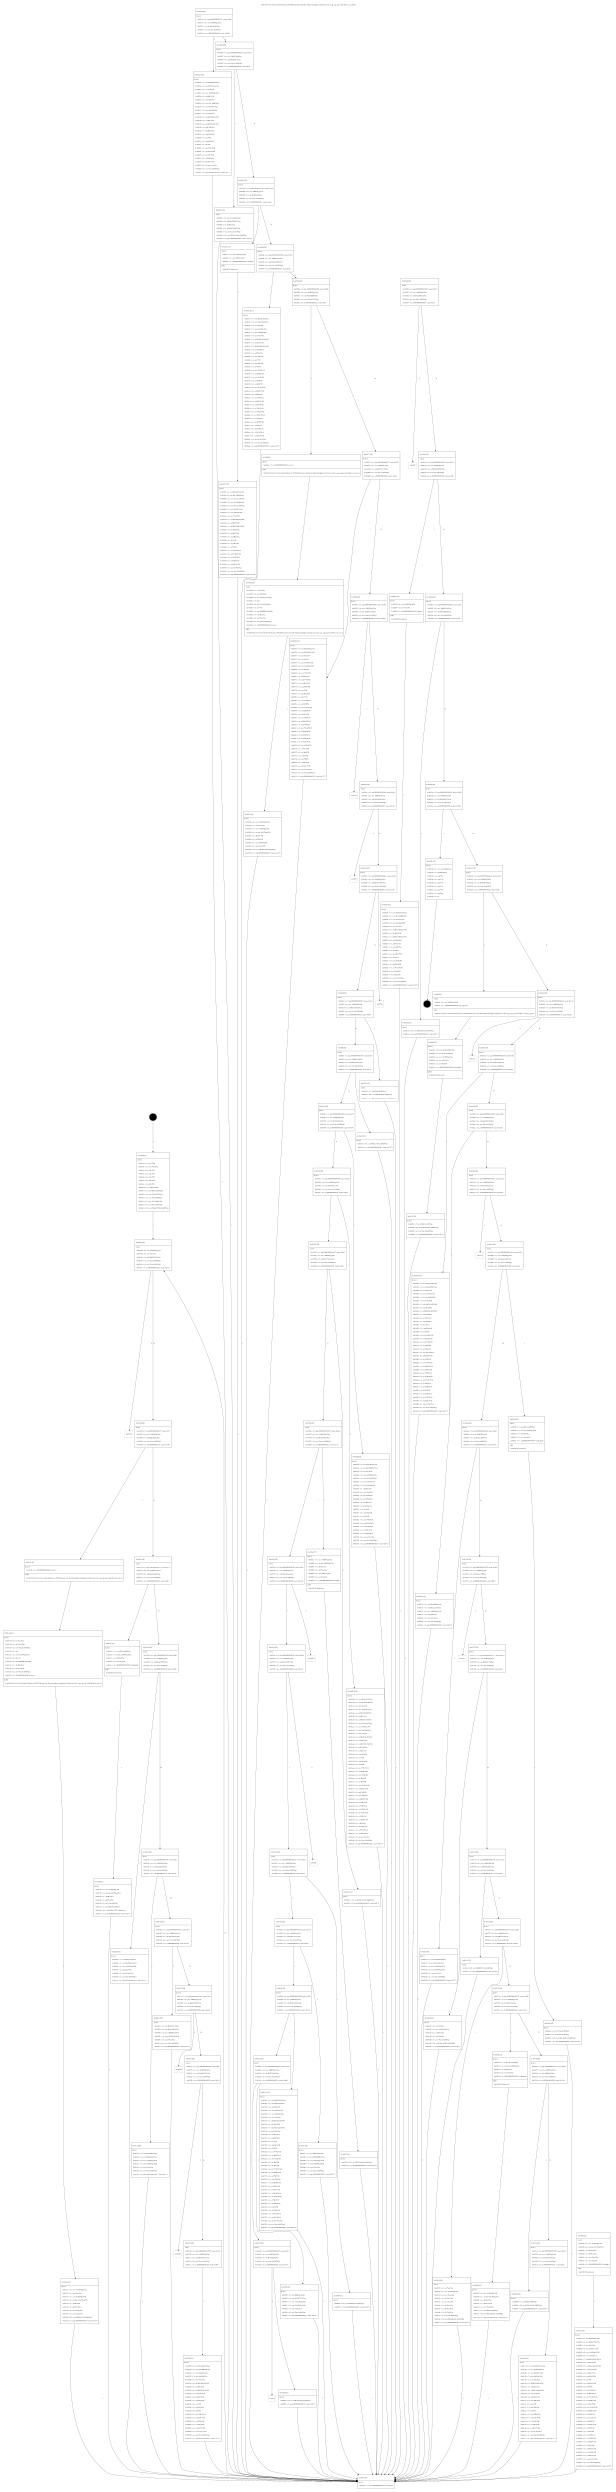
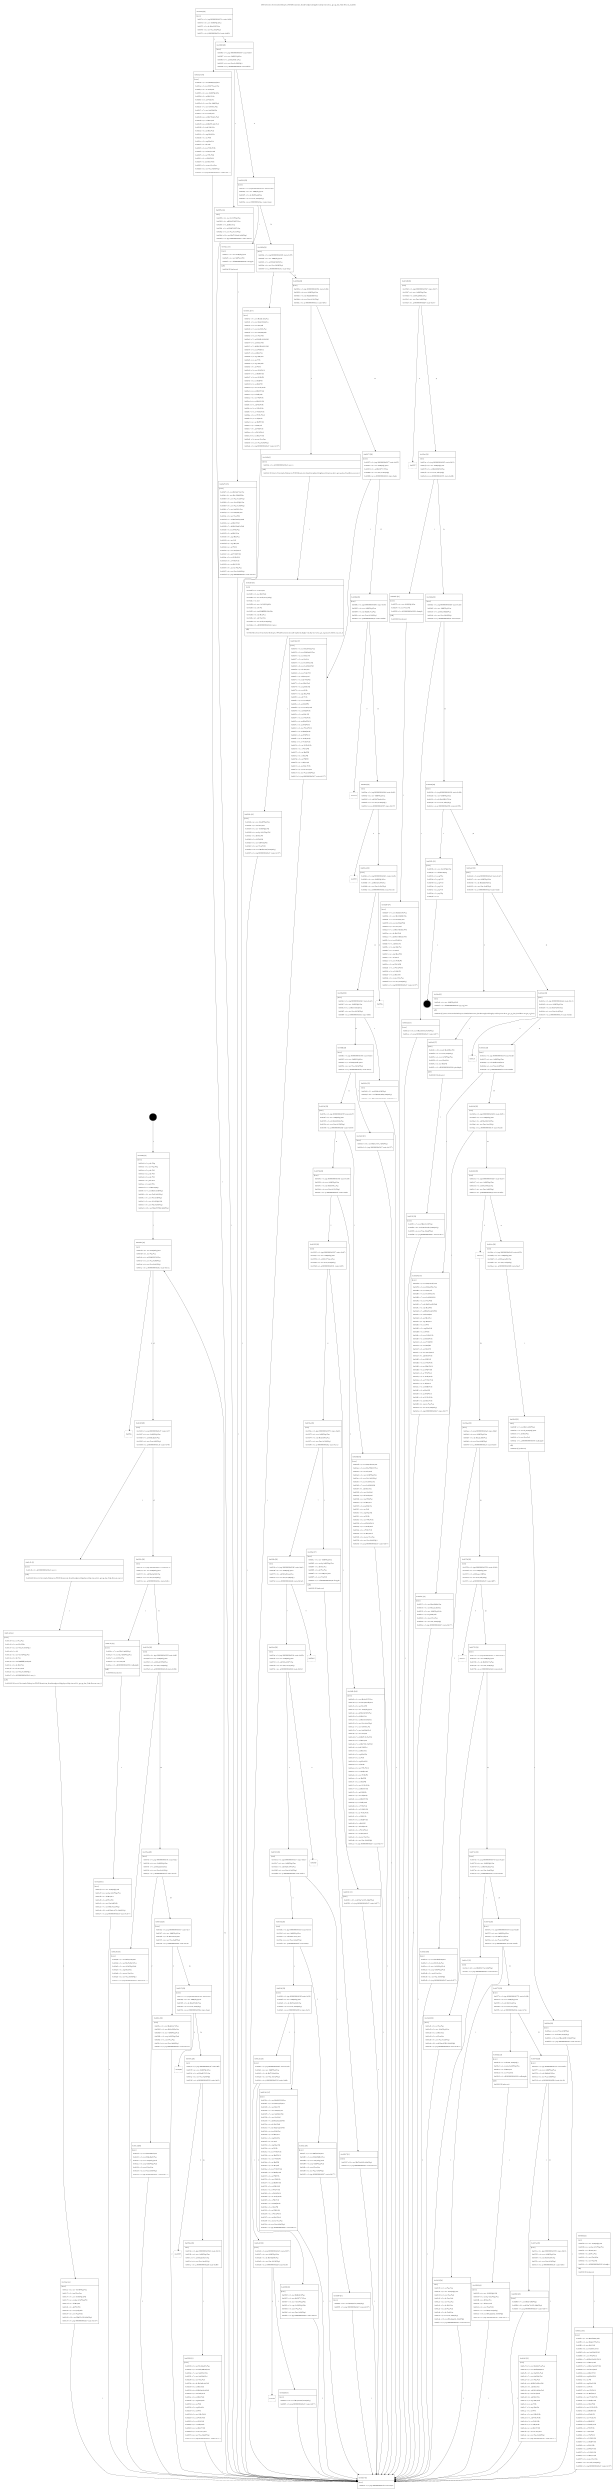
edge "0x4016ce [28]" -> "0x4016ea [28]": now "0x402593" -> "0x4016ea [28]"
